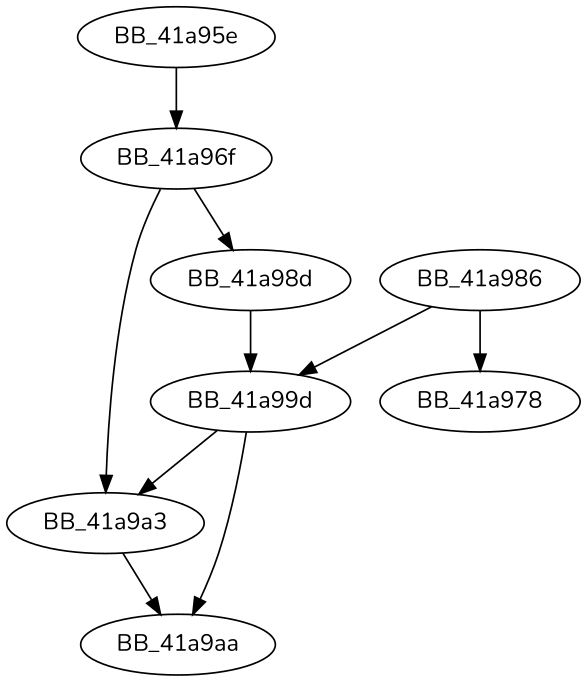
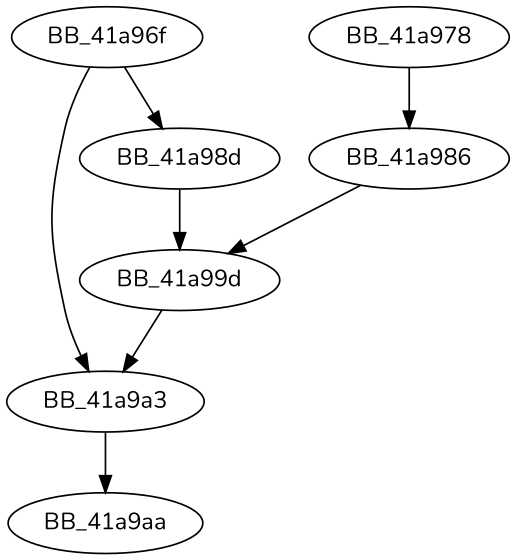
node "BB_41a95e": removed
edge "BB_41a986" -> "BB_41a978": reversed
edge "BB_41a99d" -> "BB_41a9aa": removed
